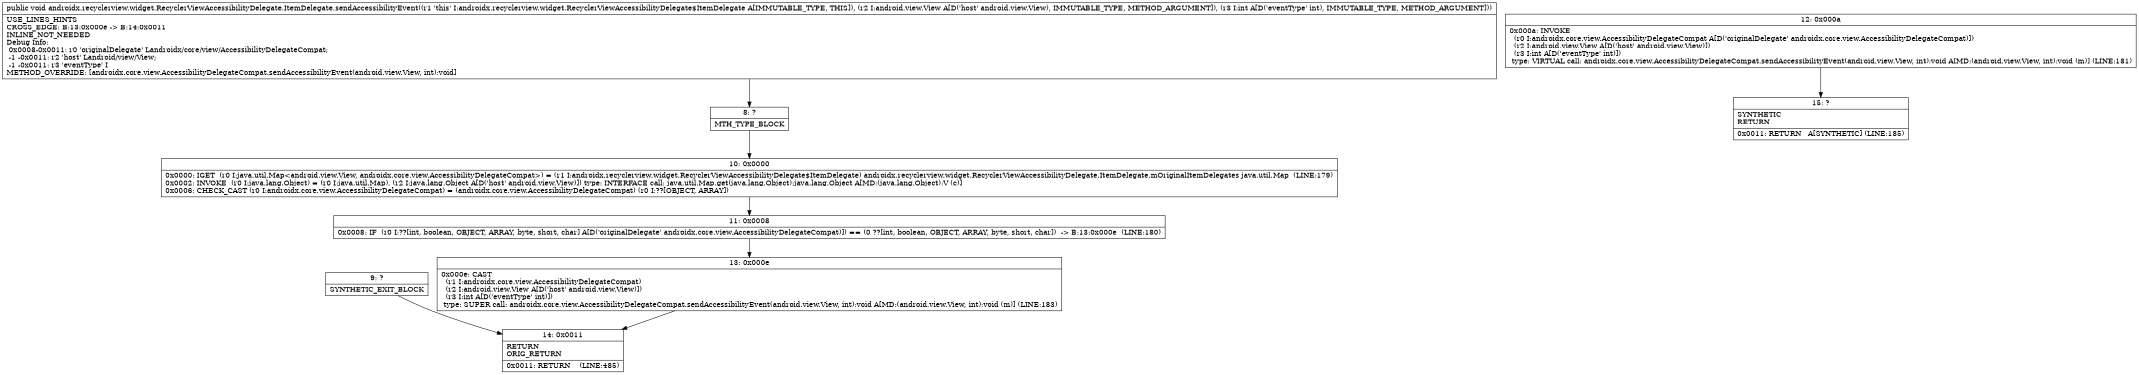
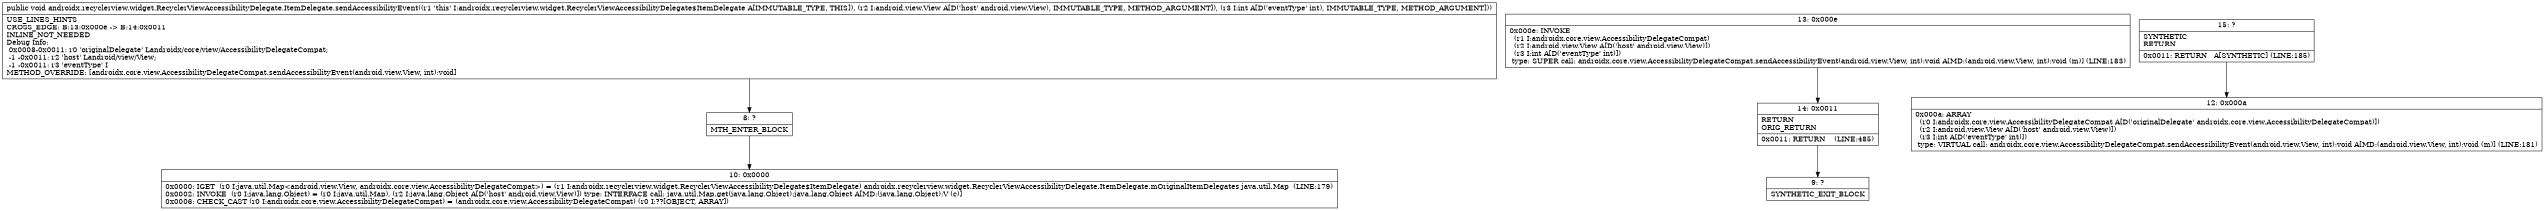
node "12: 0x000a": text "0x000a: INVOKE" -> "0x000a: ARRAY"
edge "12: 0x000a" -> "15: ?": reversed
node "8: ?": text "MTH_TYPE_BLOCK" -> "MTH_ENTER_BLOCK"
node "11: 0x0008": removed
node "13: 0x000e": text "0x000e: CAST" -> "0x000e: INVOKE"
edge "9: ?" -> "14: 0x0011": reversed
